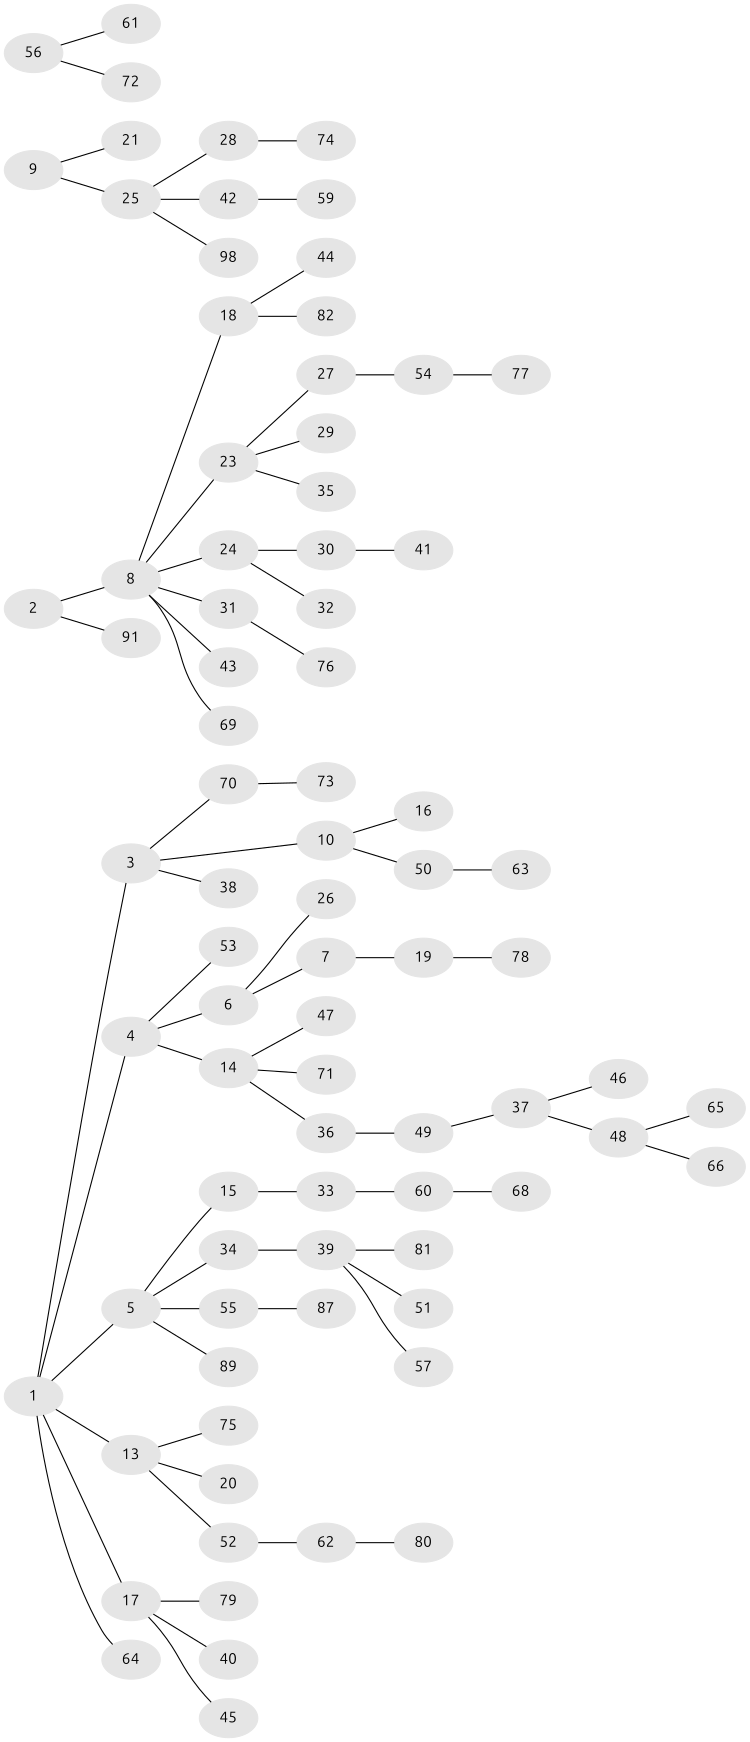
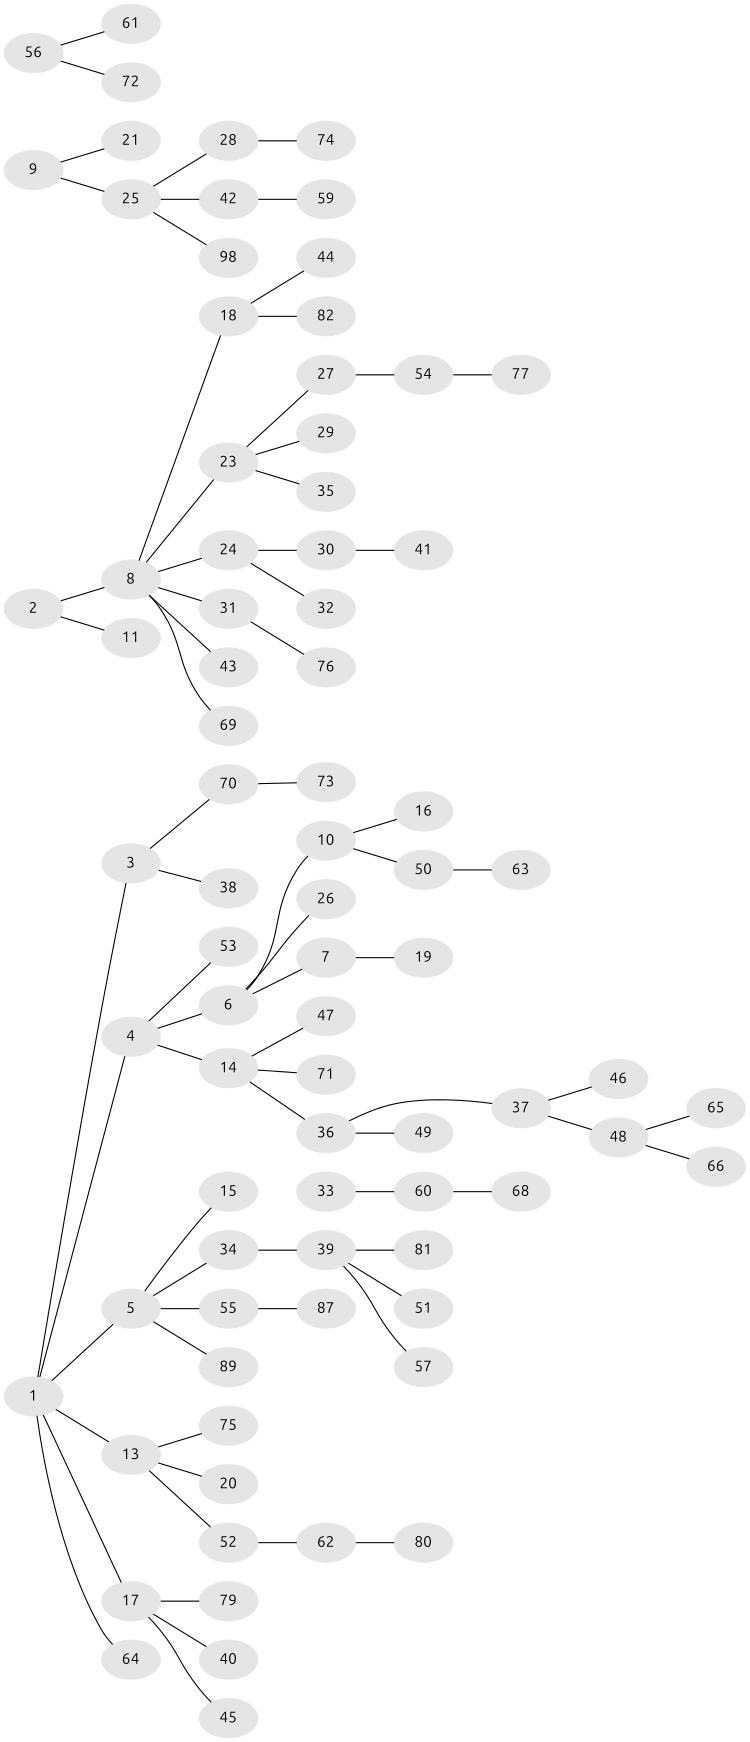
node "91": label "91" -> "11"
edge "10" -- "3": now "10" -- "6"
node "78": removed
edge "37" -- "49": now "37" -- "36"
edge "15" -- "33": removed
